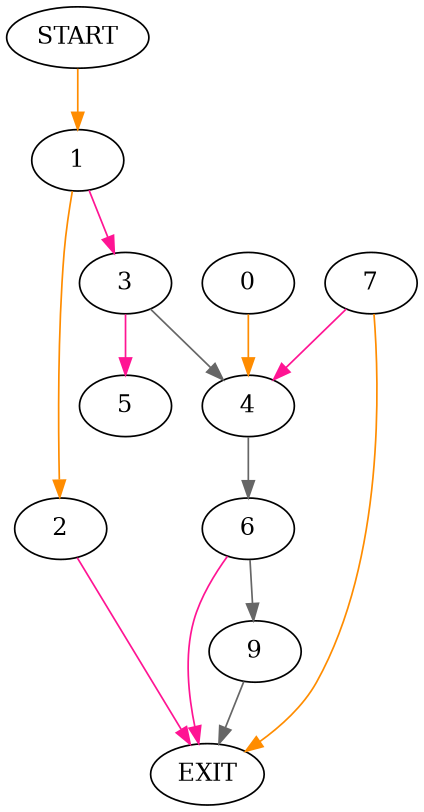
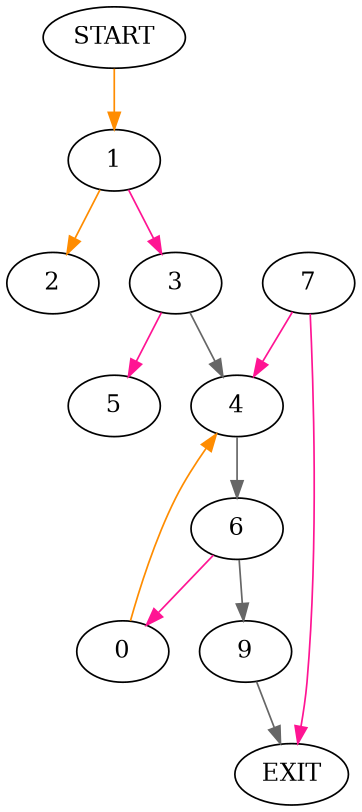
edge "7" -> "EXIT": color darkorange -> deeppink
edge "6" -> "EXIT": now "6" -> "0"
edge "2" -> "EXIT": removed
